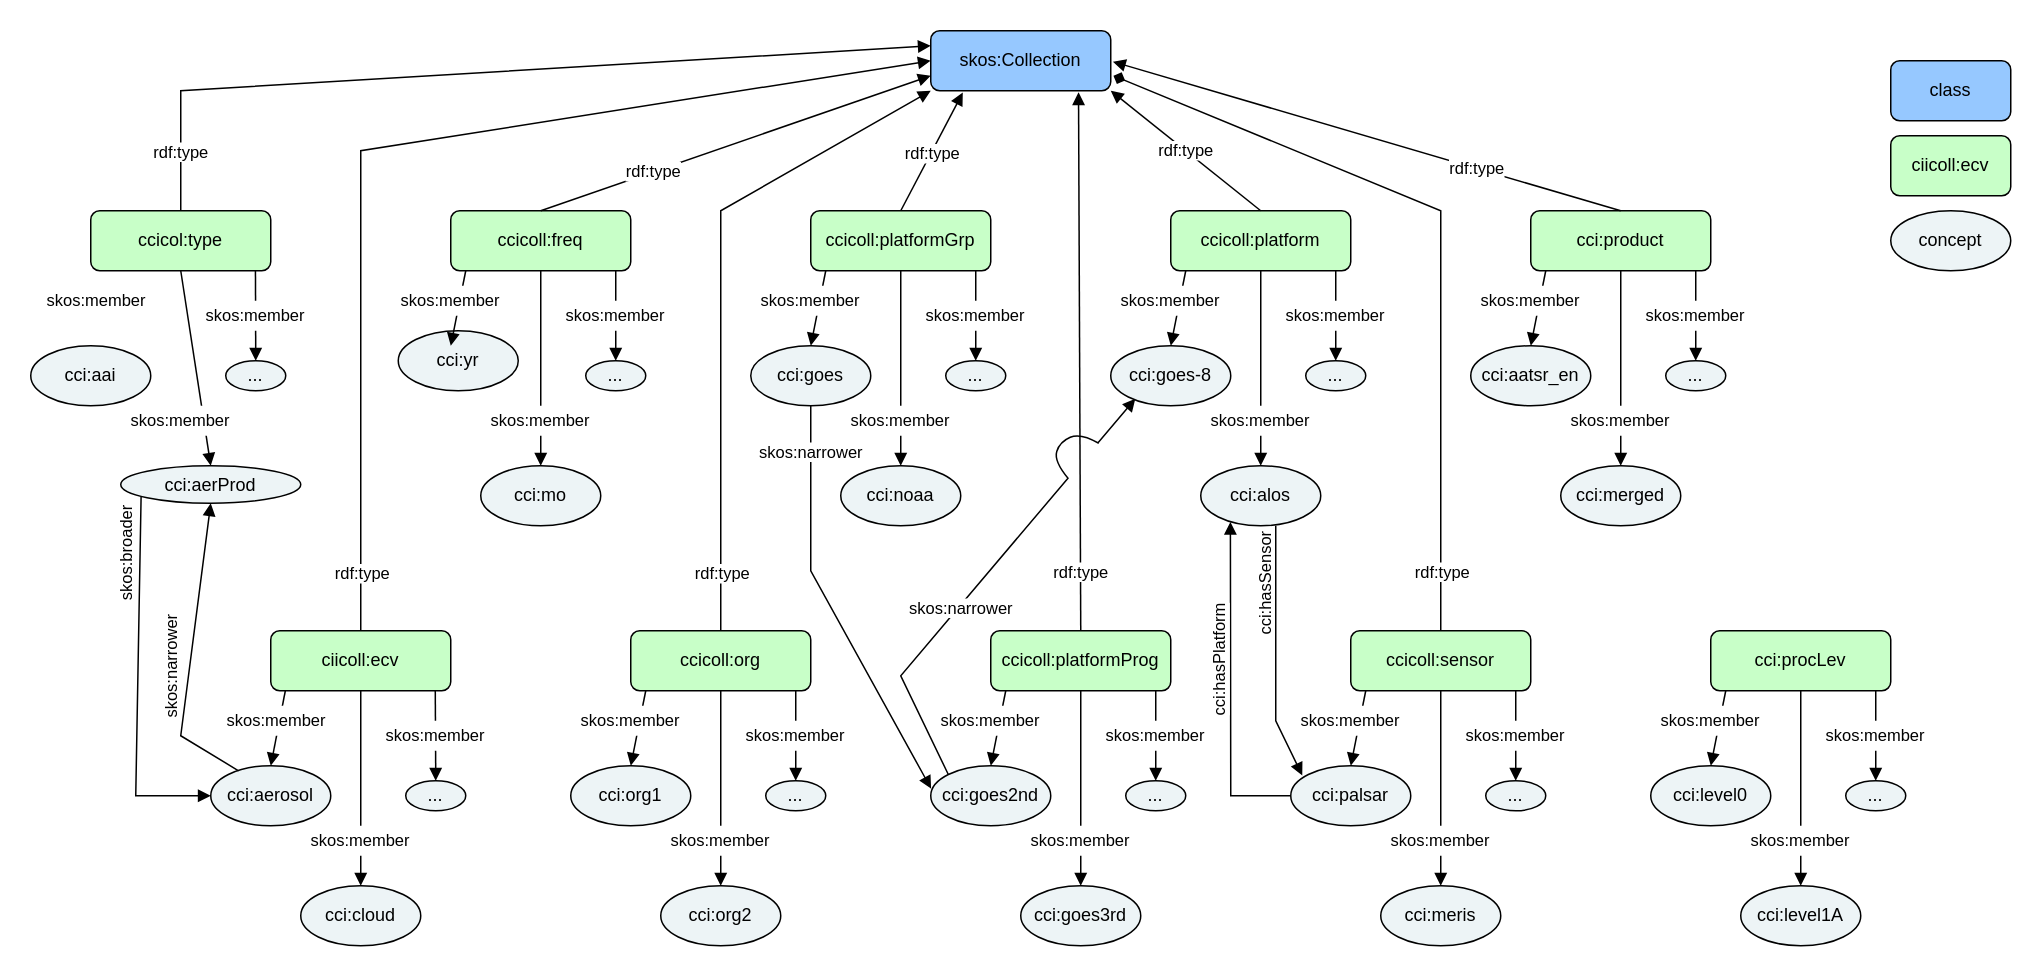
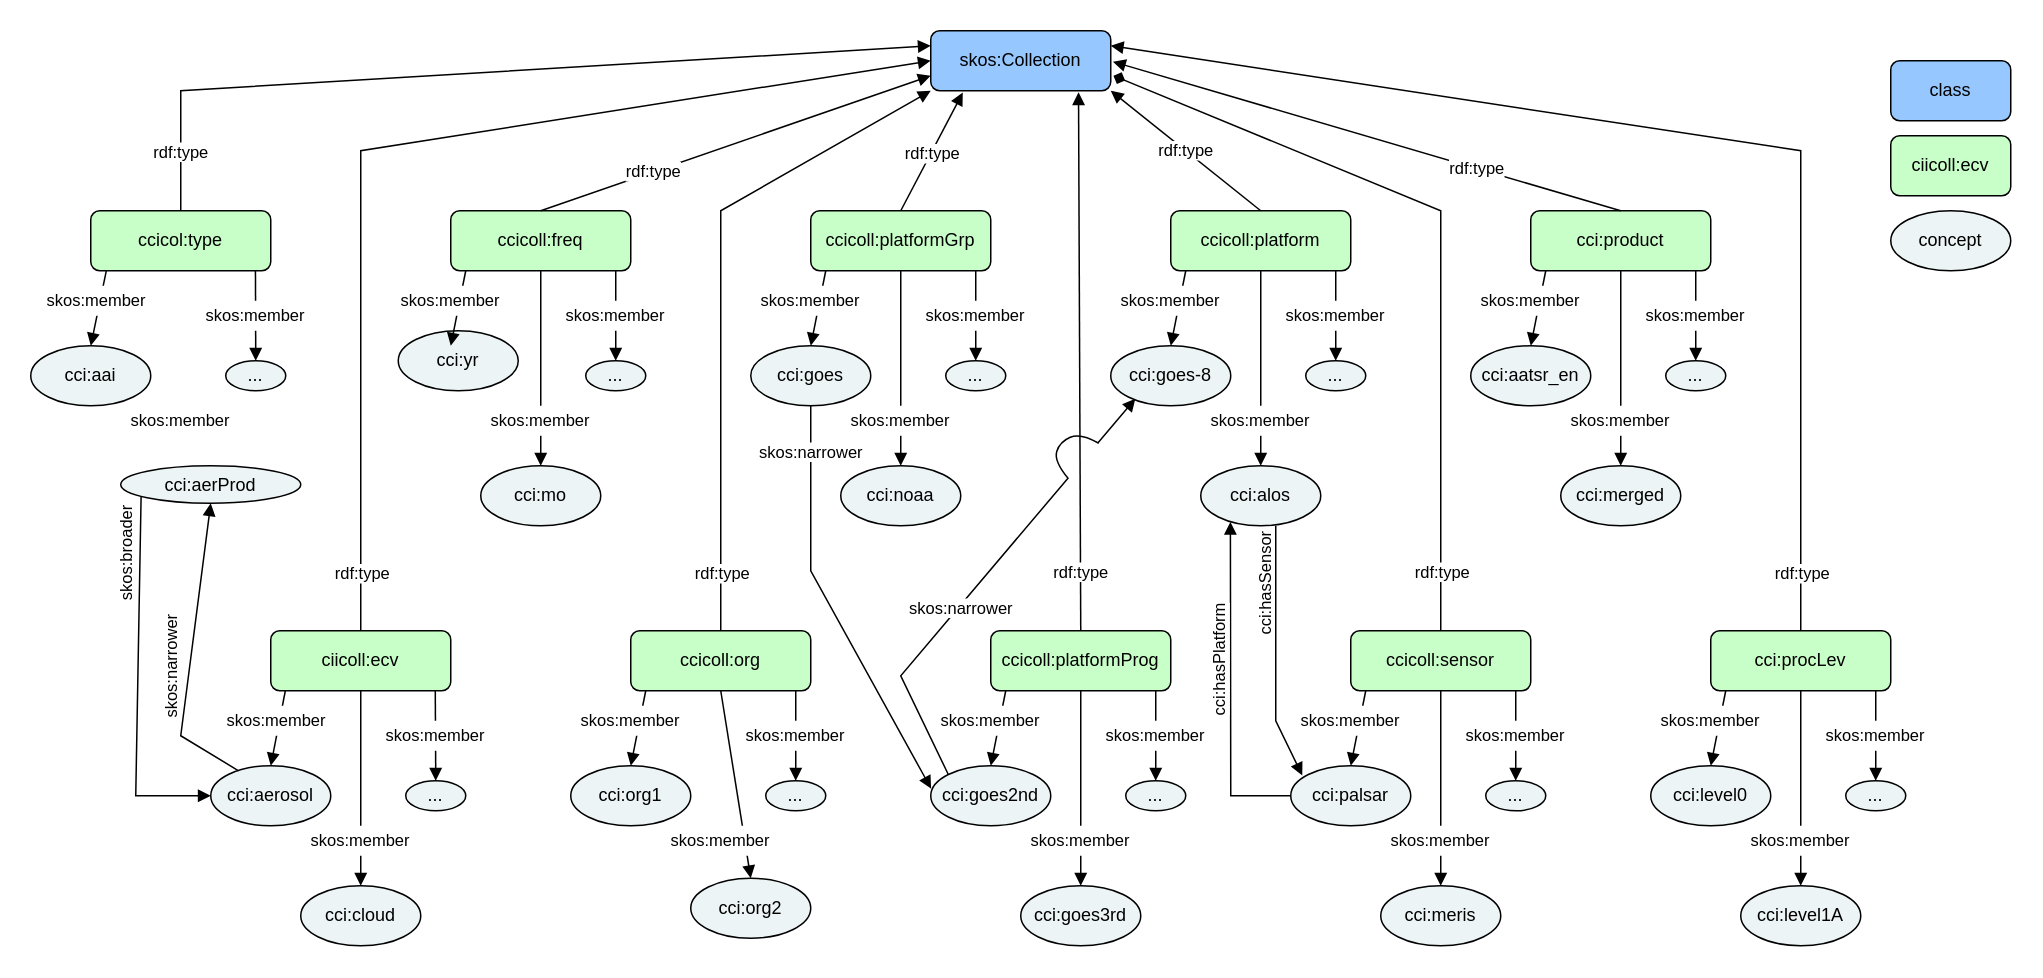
edge "cci:procLev" -> "skos:Collection": added, label "rdf:type"
edge "ccicol:type" -> "cci:aai": added
edge "ccicol:type" -> "cci:aerProd": removed
node "cci:org2": moved (721, 916) -> (751, 908)
